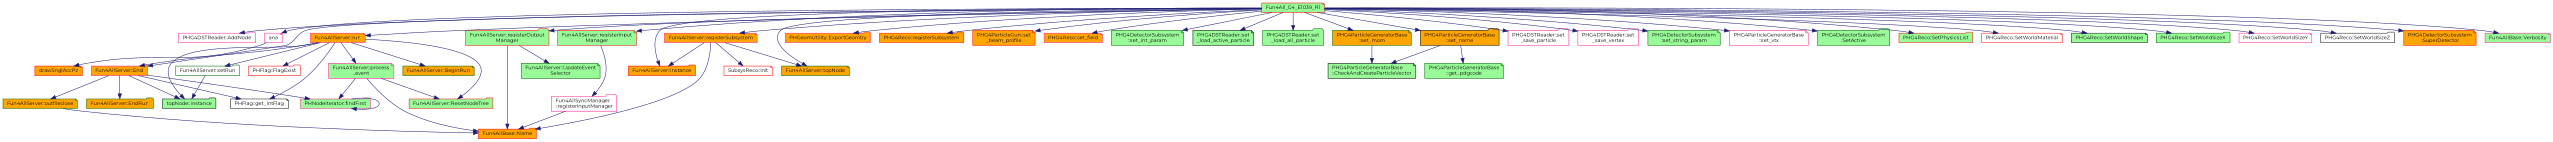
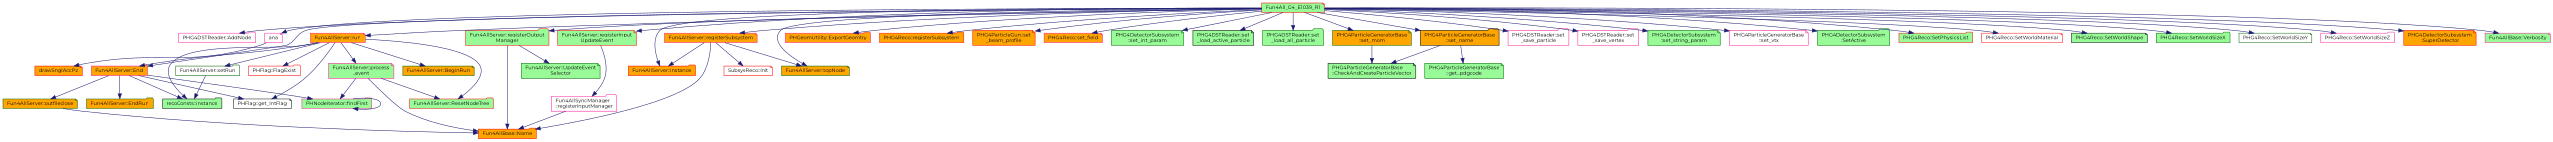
node "Fun4AllServer::registerInput Manager": label "Fun4AllServer::registerInput Manager" -> "Fun4AllServer::registerInput UpdateEvent"
node "PHG4Reco::SetWorldSizeY": color deeppink -> darkgreen
node "PHG4Reco::SetWorldSizeZ": color black -> deeppink
node "topNode::instance": label "topNode::instance" -> "recoConsts::instance"
